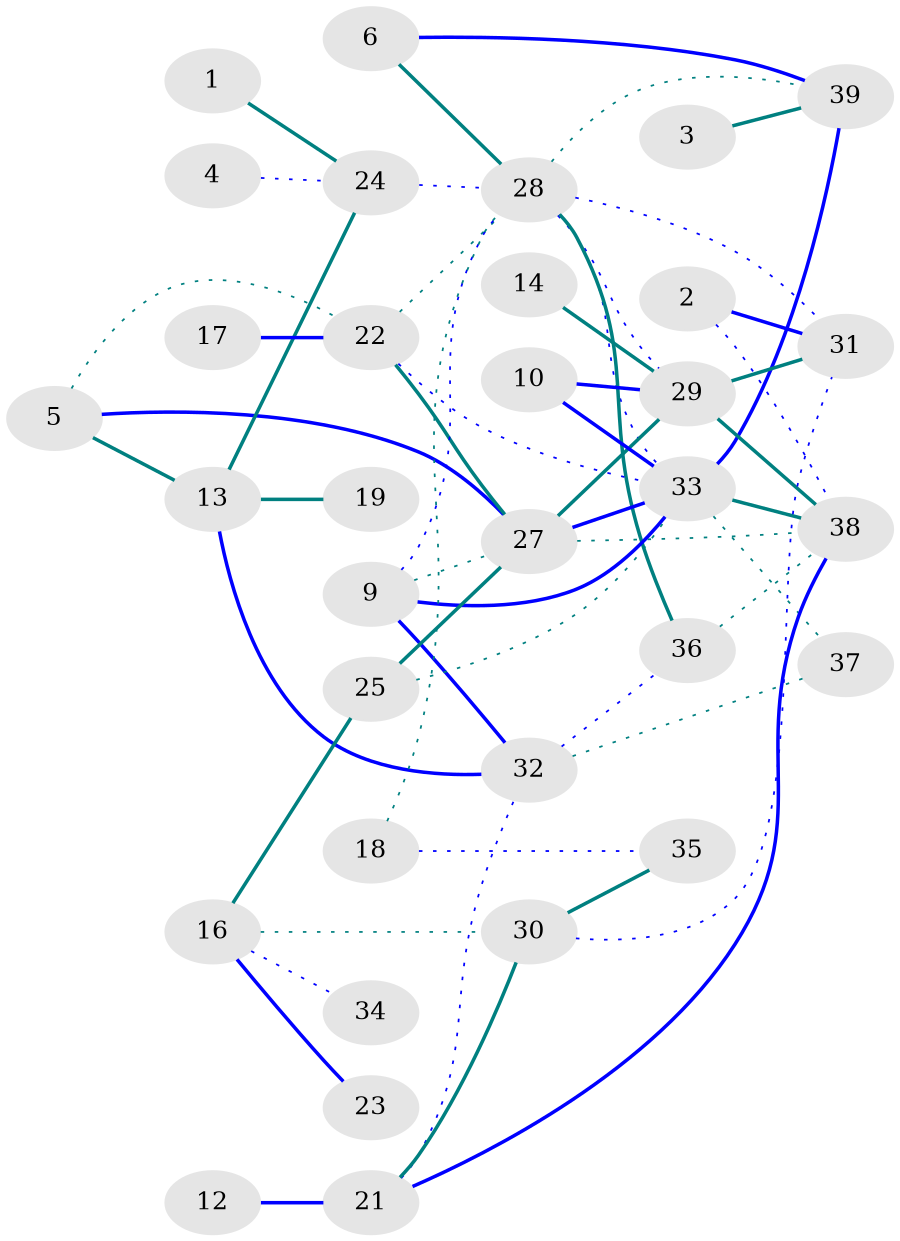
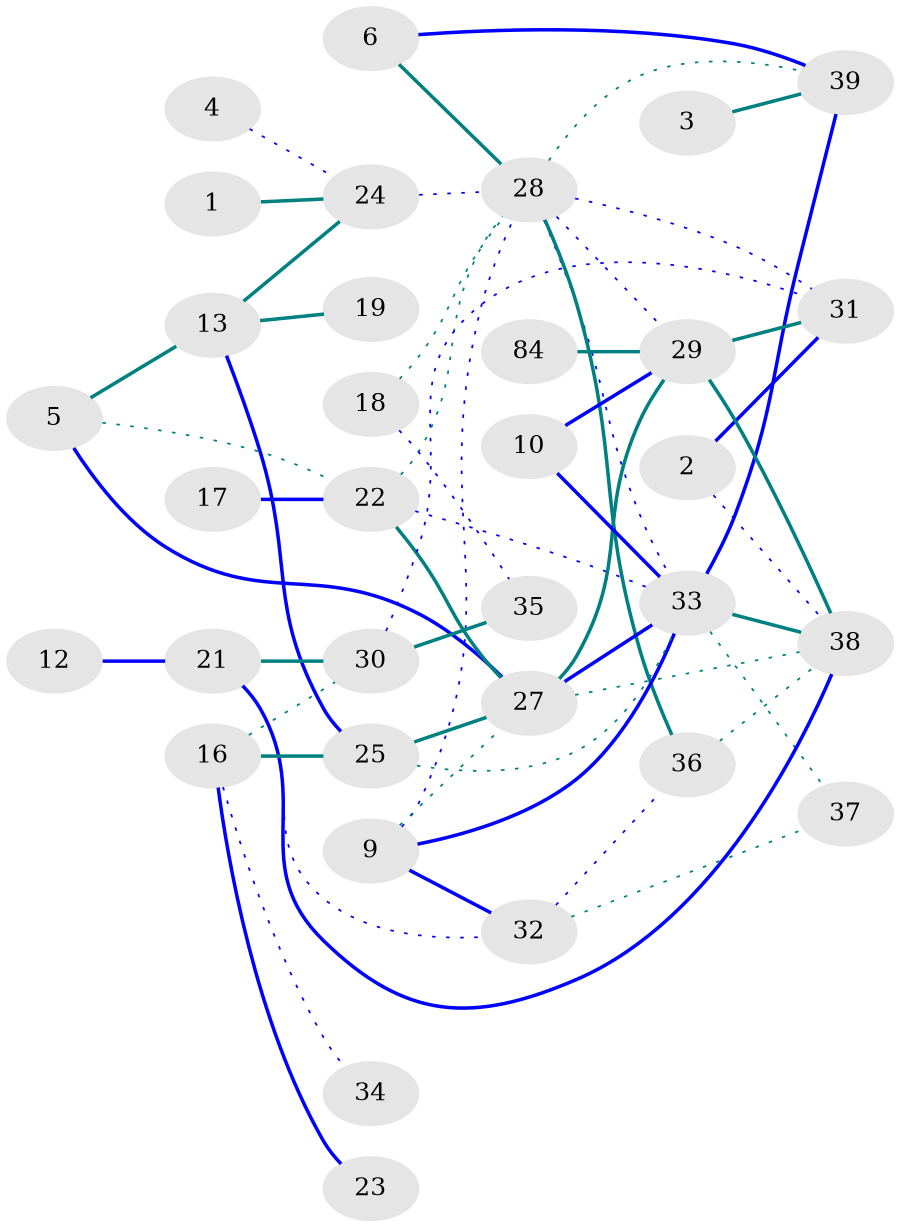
node "14": label "14" -> "84"
edge "13" -- "32": now "13" -- "25"
